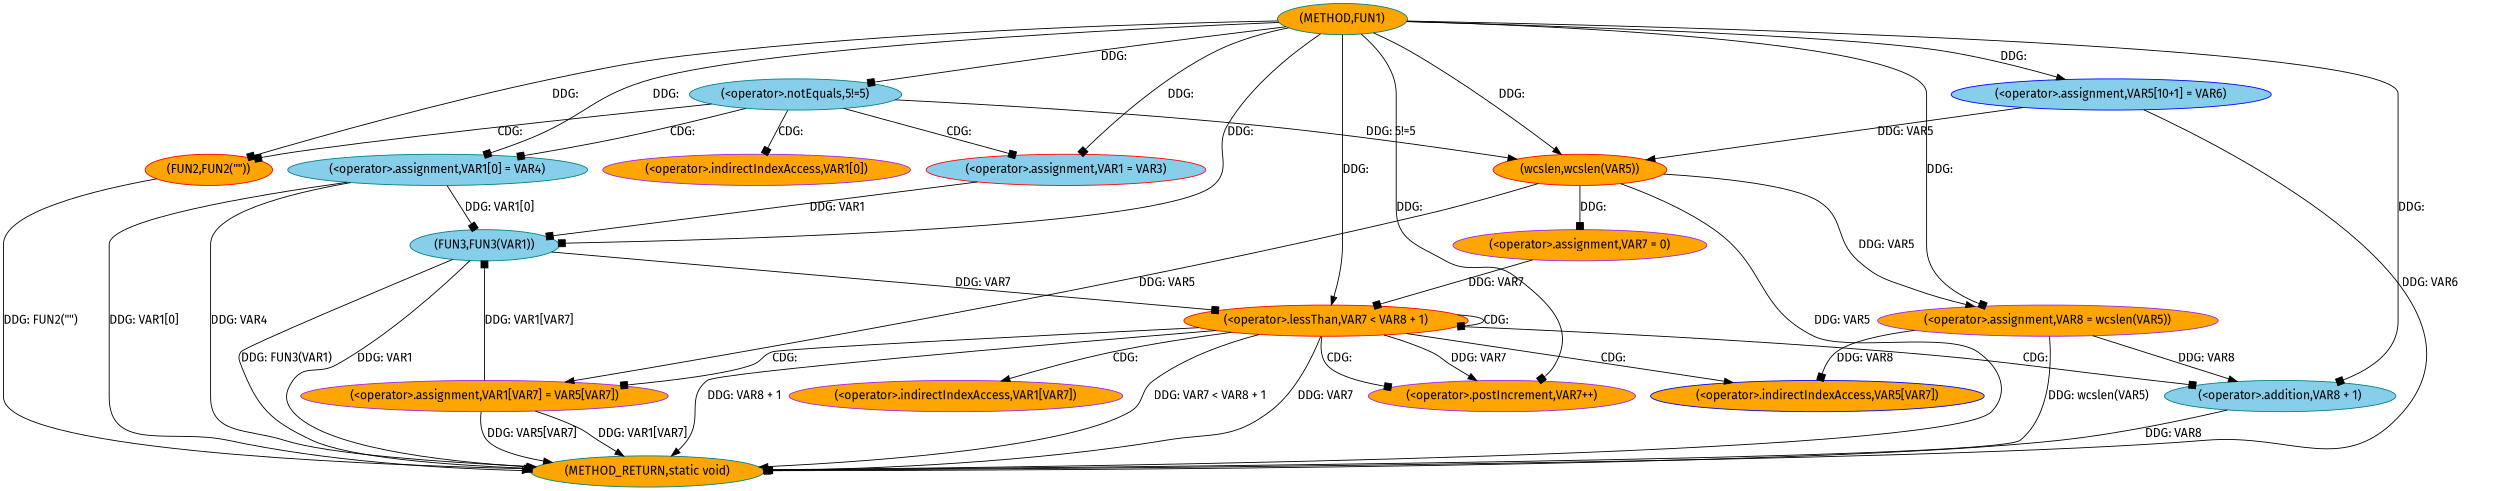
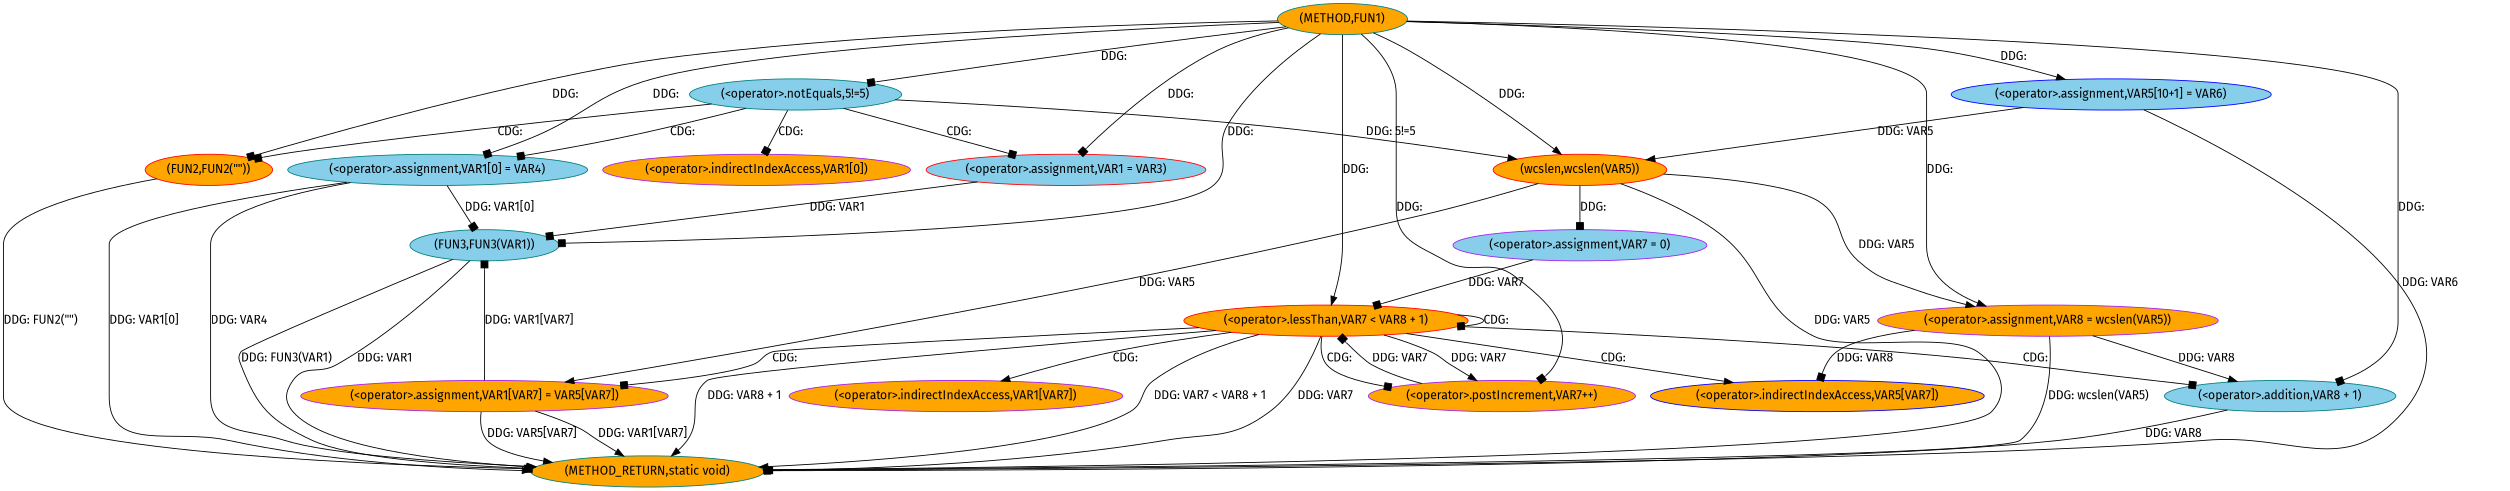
edge "(METHOD,FUN1)" -> "(<operator>.assignment,VAR8 = wcslen(VAR5))": arrowhead box -> normal
node "(<operator>.assignment,VAR7 = 0)": fillcolor orange -> skyblue
edge "(FUN3,FUN3(VAR1))" -> "(<operator>.lessThan,VAR7 < VAR8 + 1)": now "(<operator>.postIncrement,VAR7++)" -> "(<operator>.lessThan,VAR7 < VAR8 + 1)"
